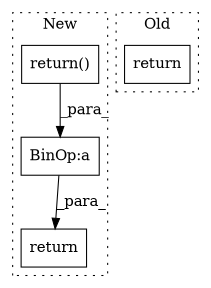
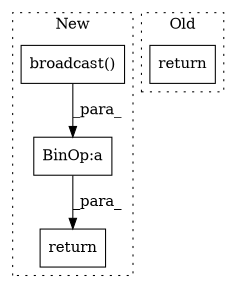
node "return()": label "return()" -> "broadcast()"
